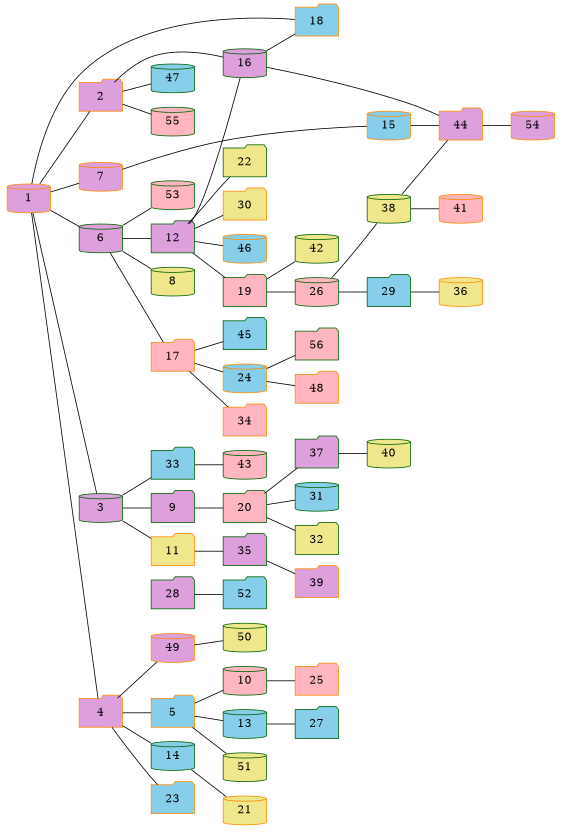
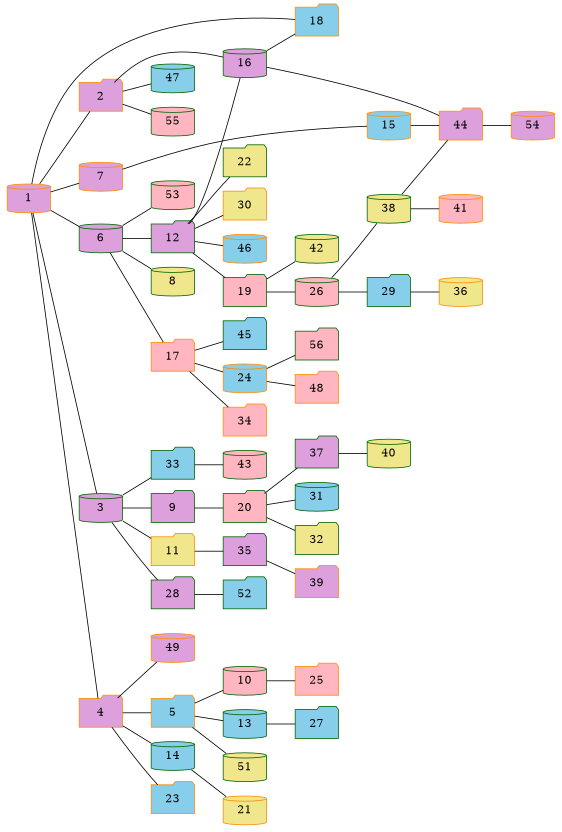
edge "3" -- "28": added
node "50": removed
